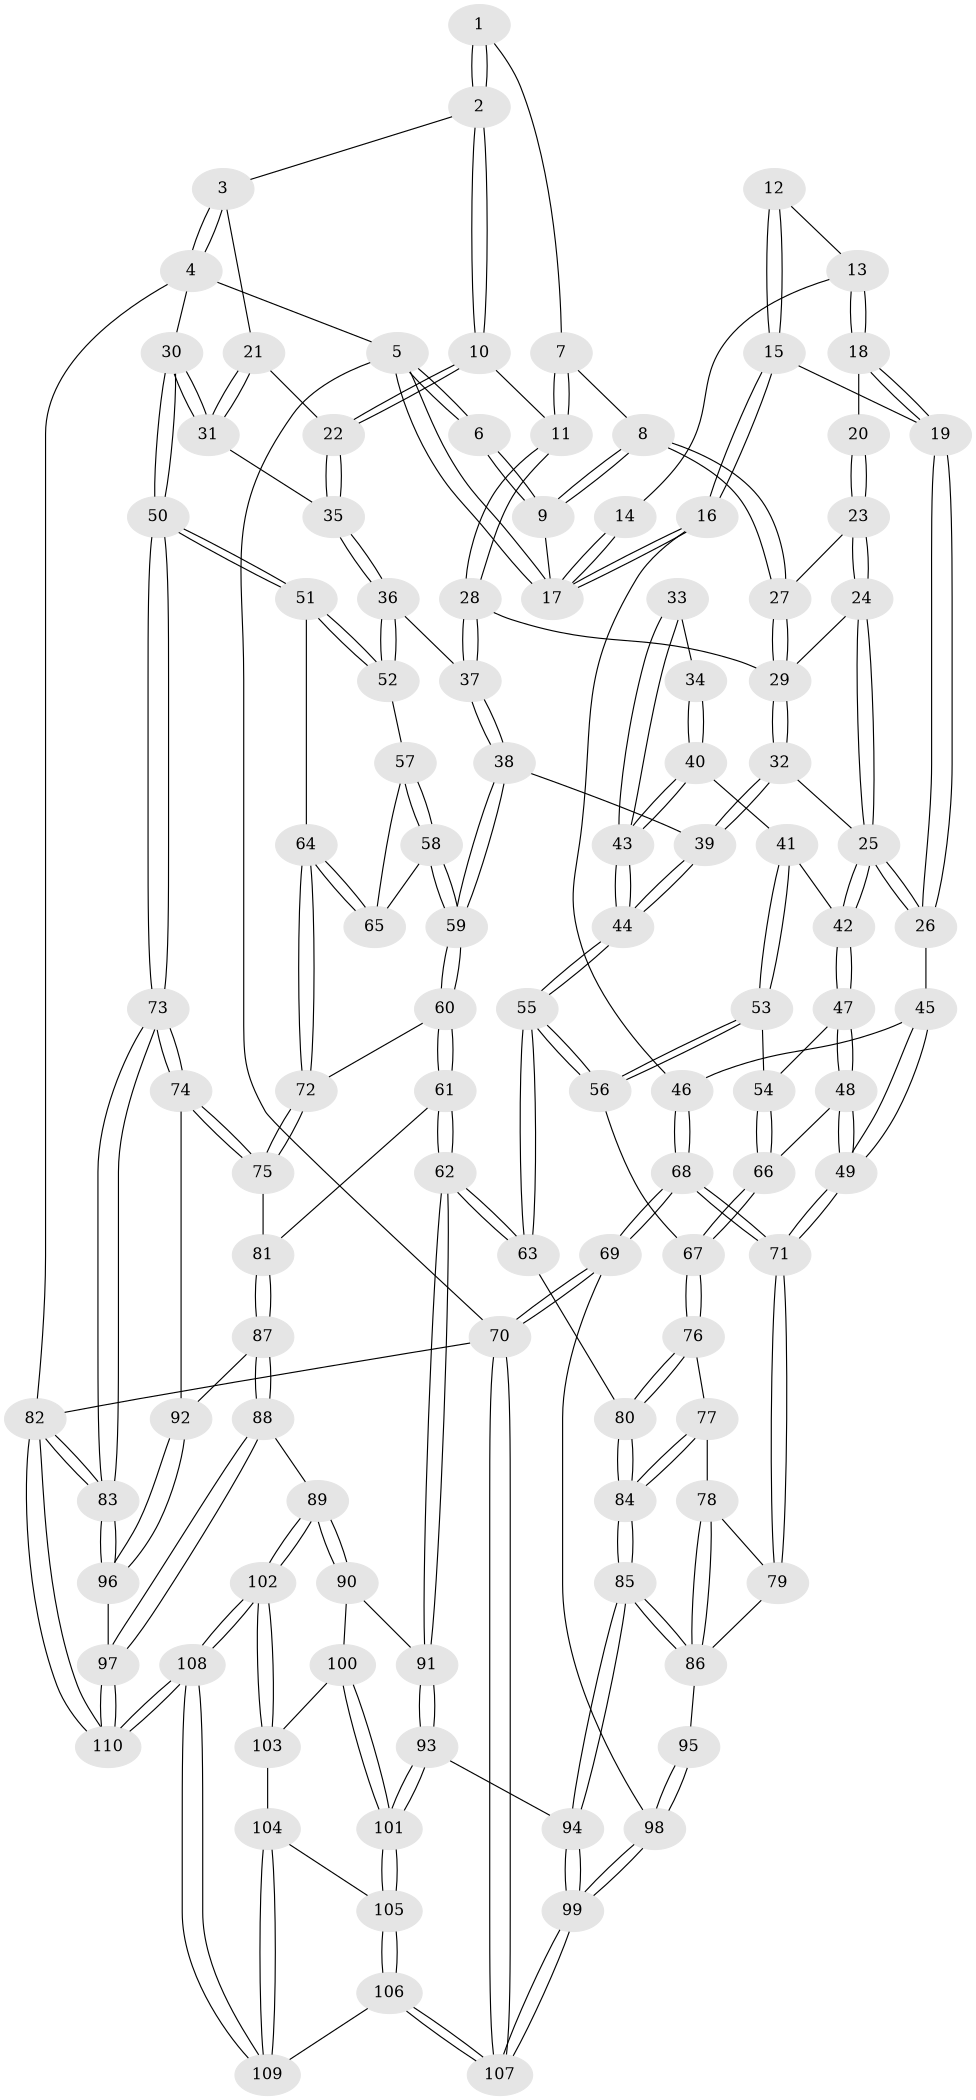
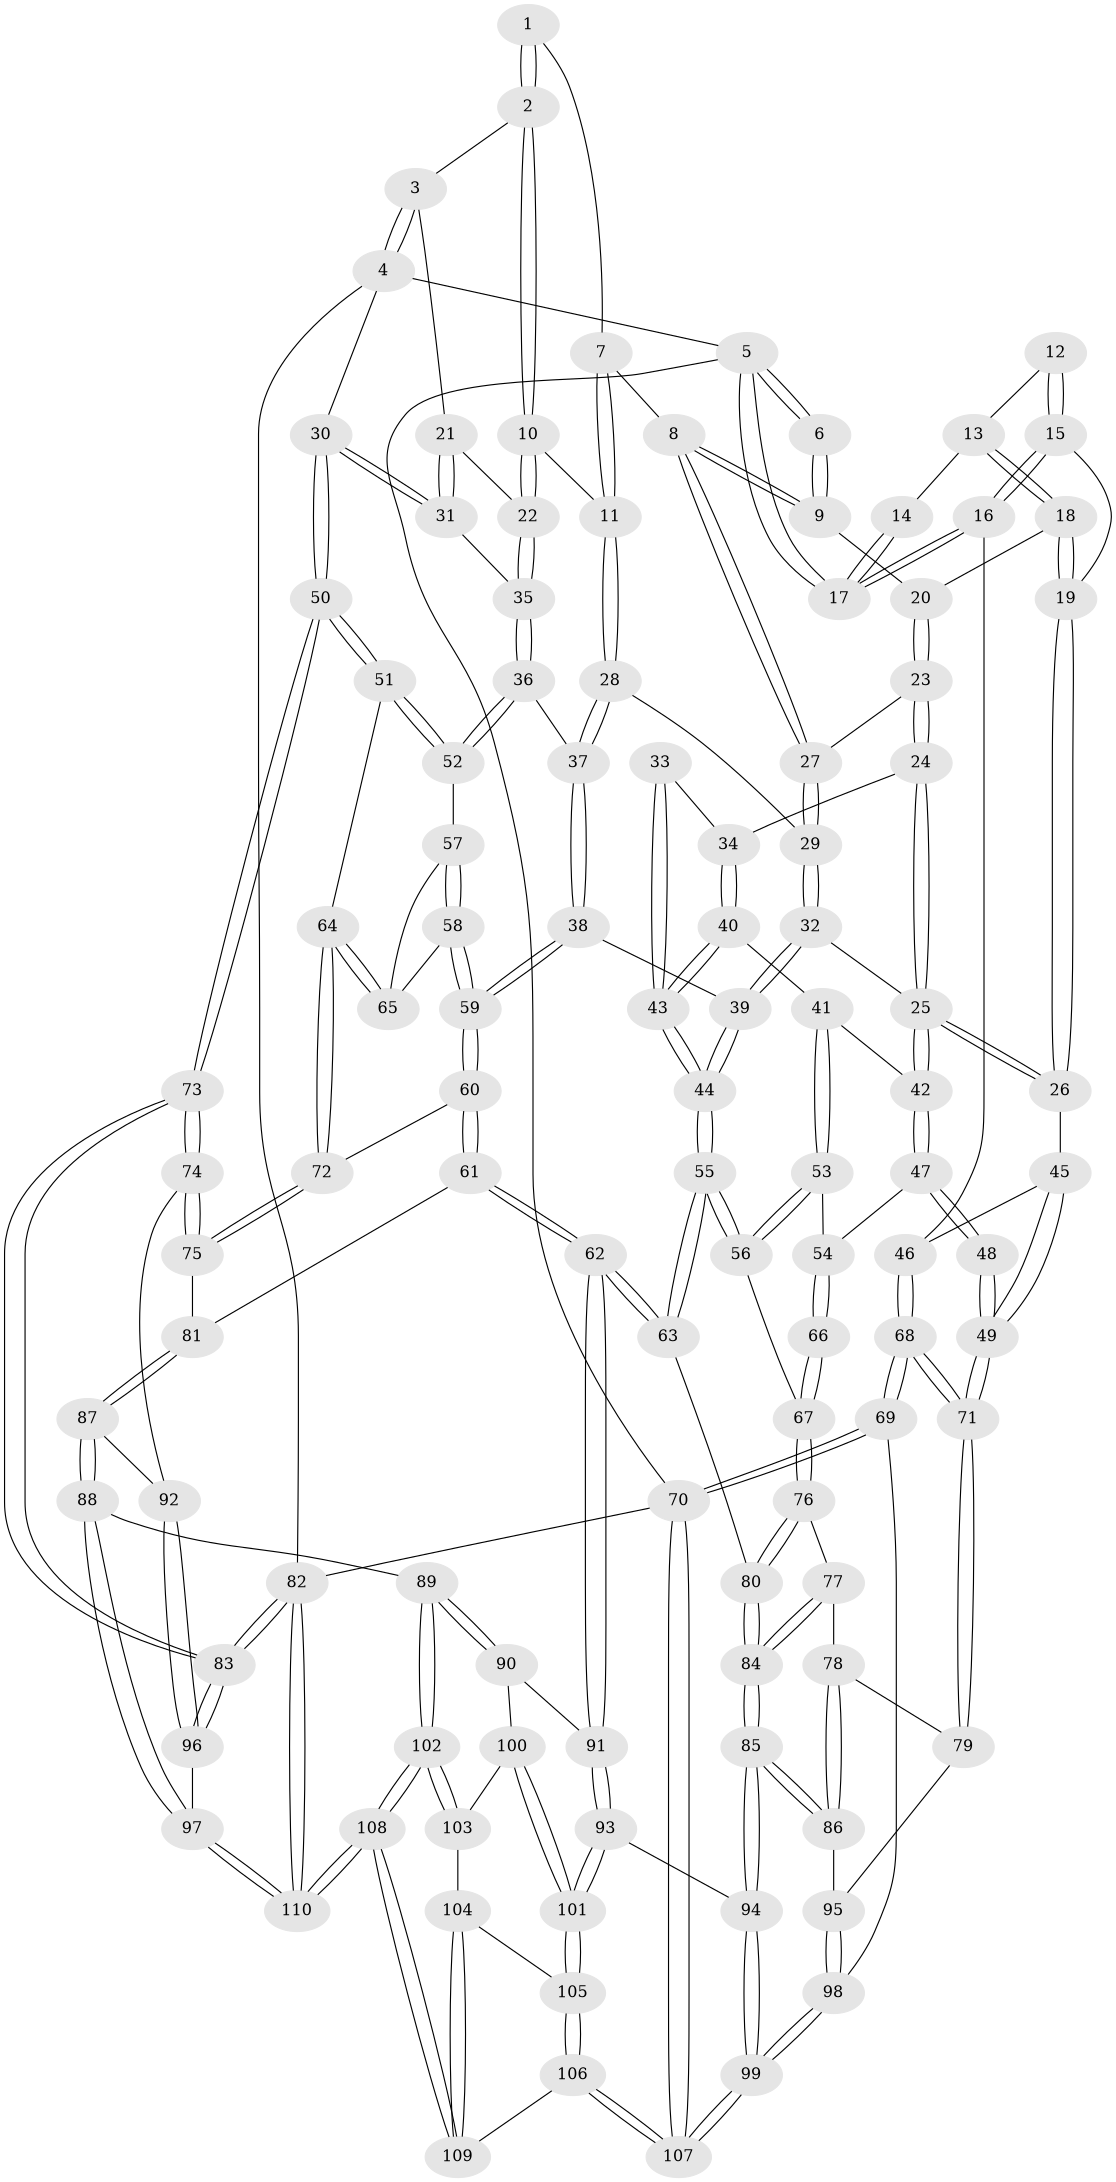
edge "9" -- "17": now "9" -- "20"
edge "24" -- "29": now "24" -- "34"
edge "48" -- "66": removed
edge "79" -- "86": now "79" -- "95"
